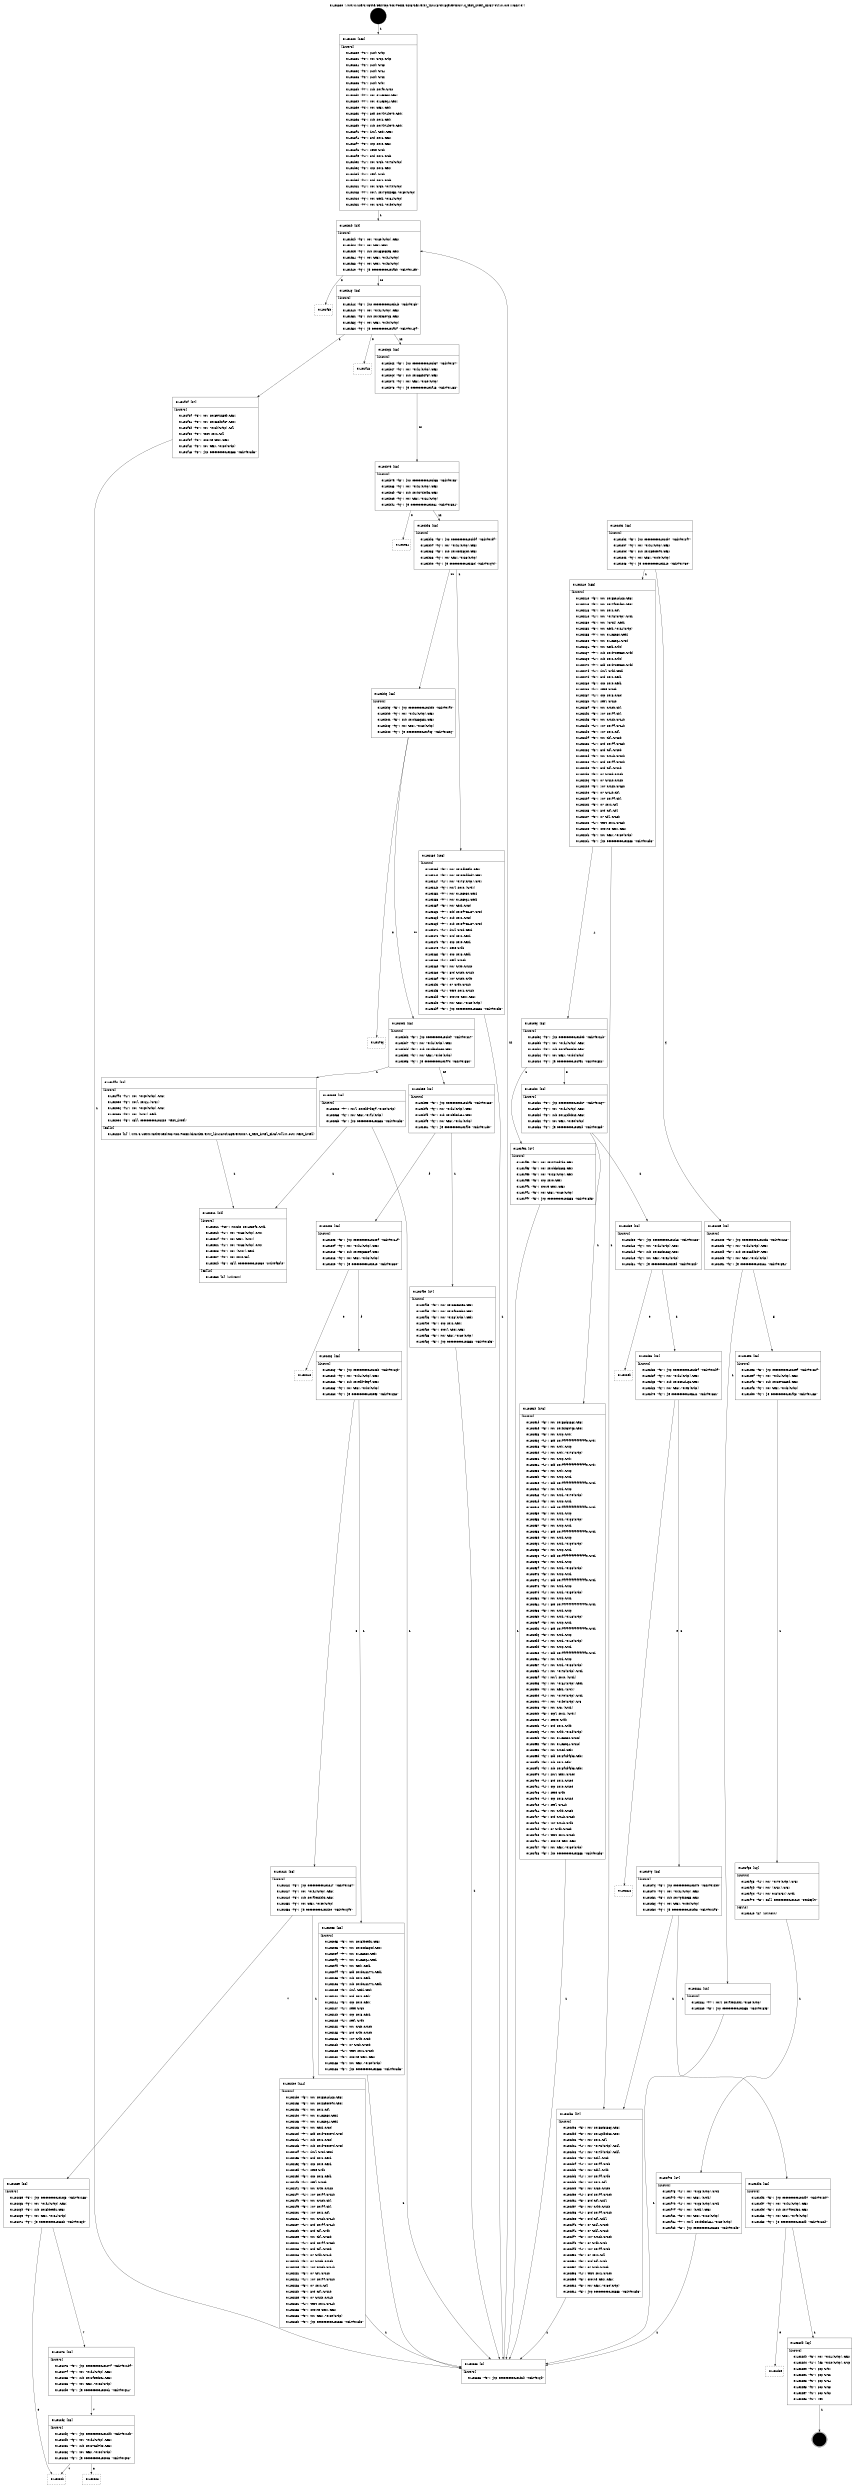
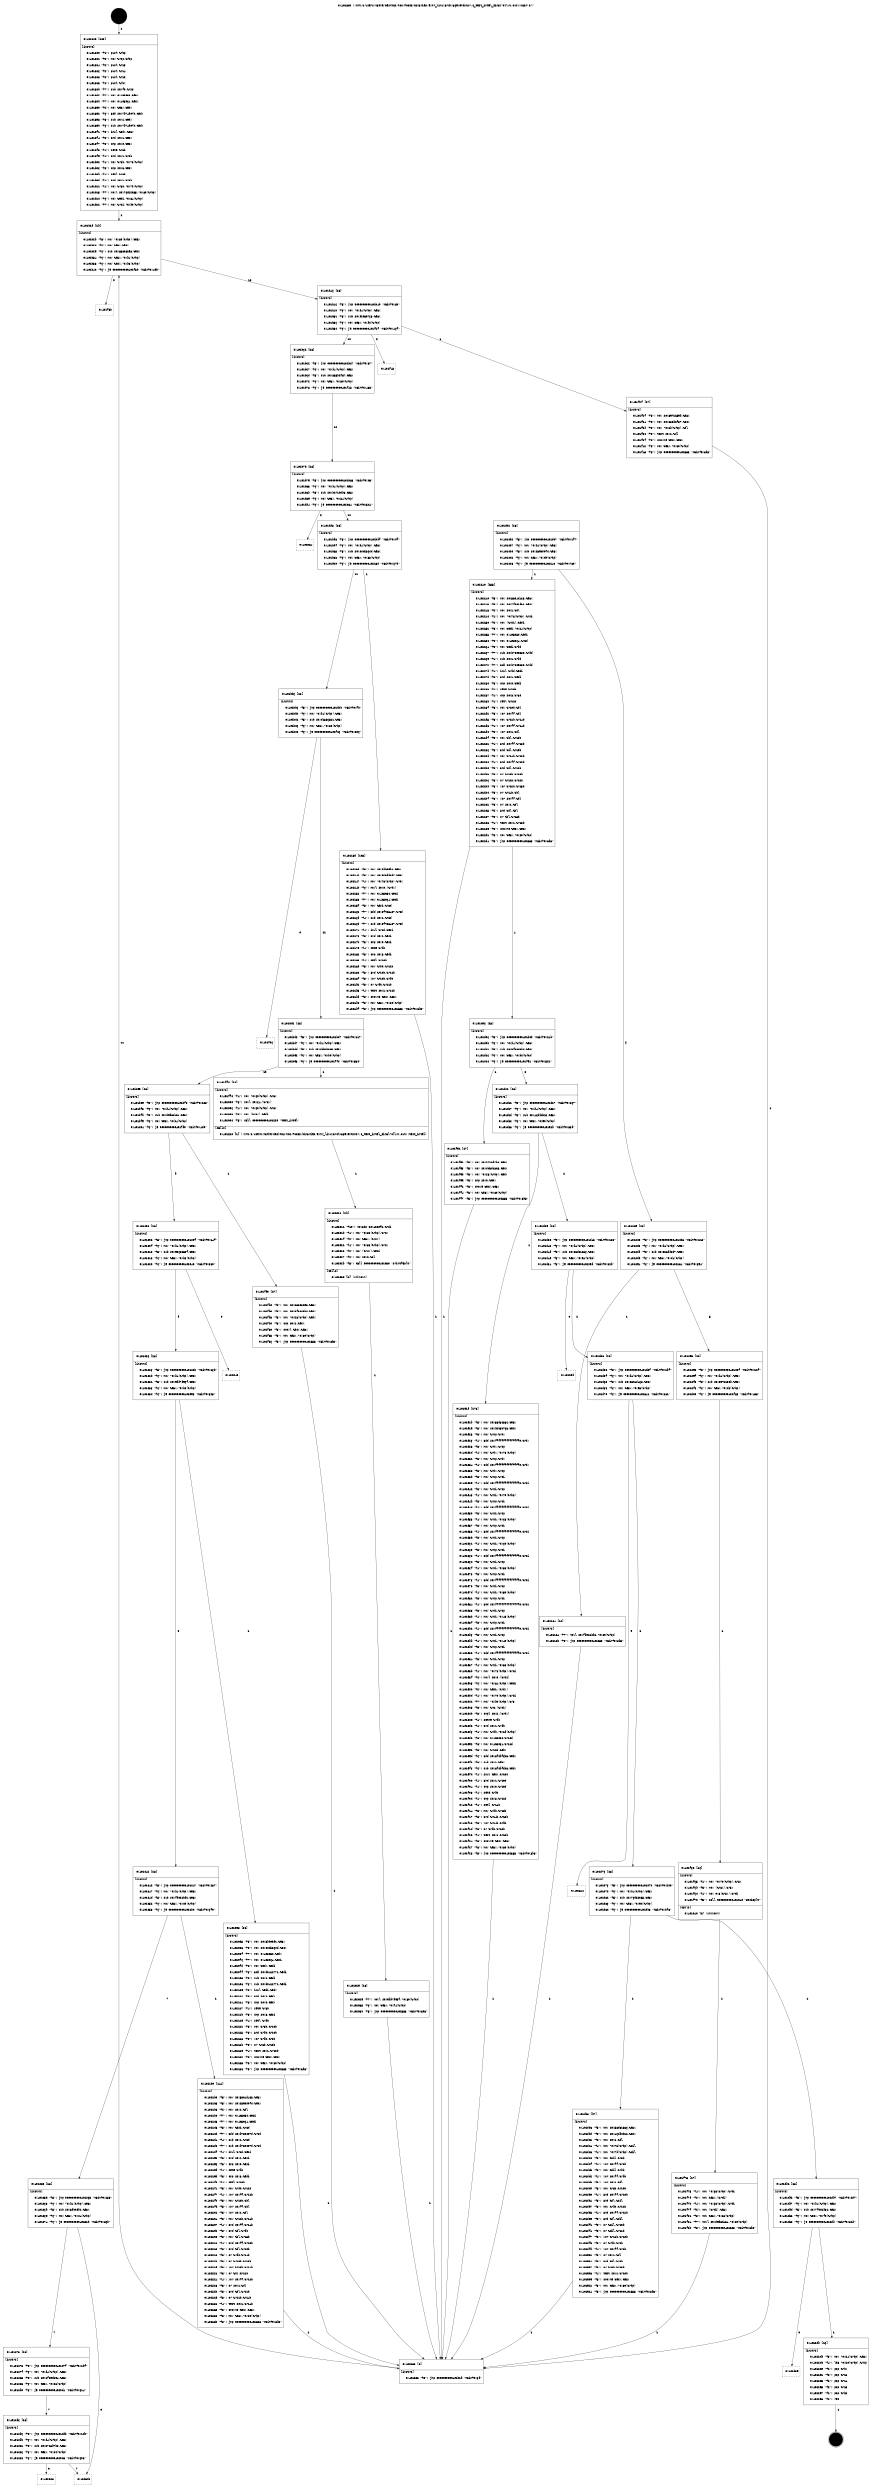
edge "0x40202e [18]" -> "0x402011 [29]": reversed
edge "0x402240 [153]" -> "0x401db8 [97]": now "0x402240 [153]" -> "0x402353 [5]"
